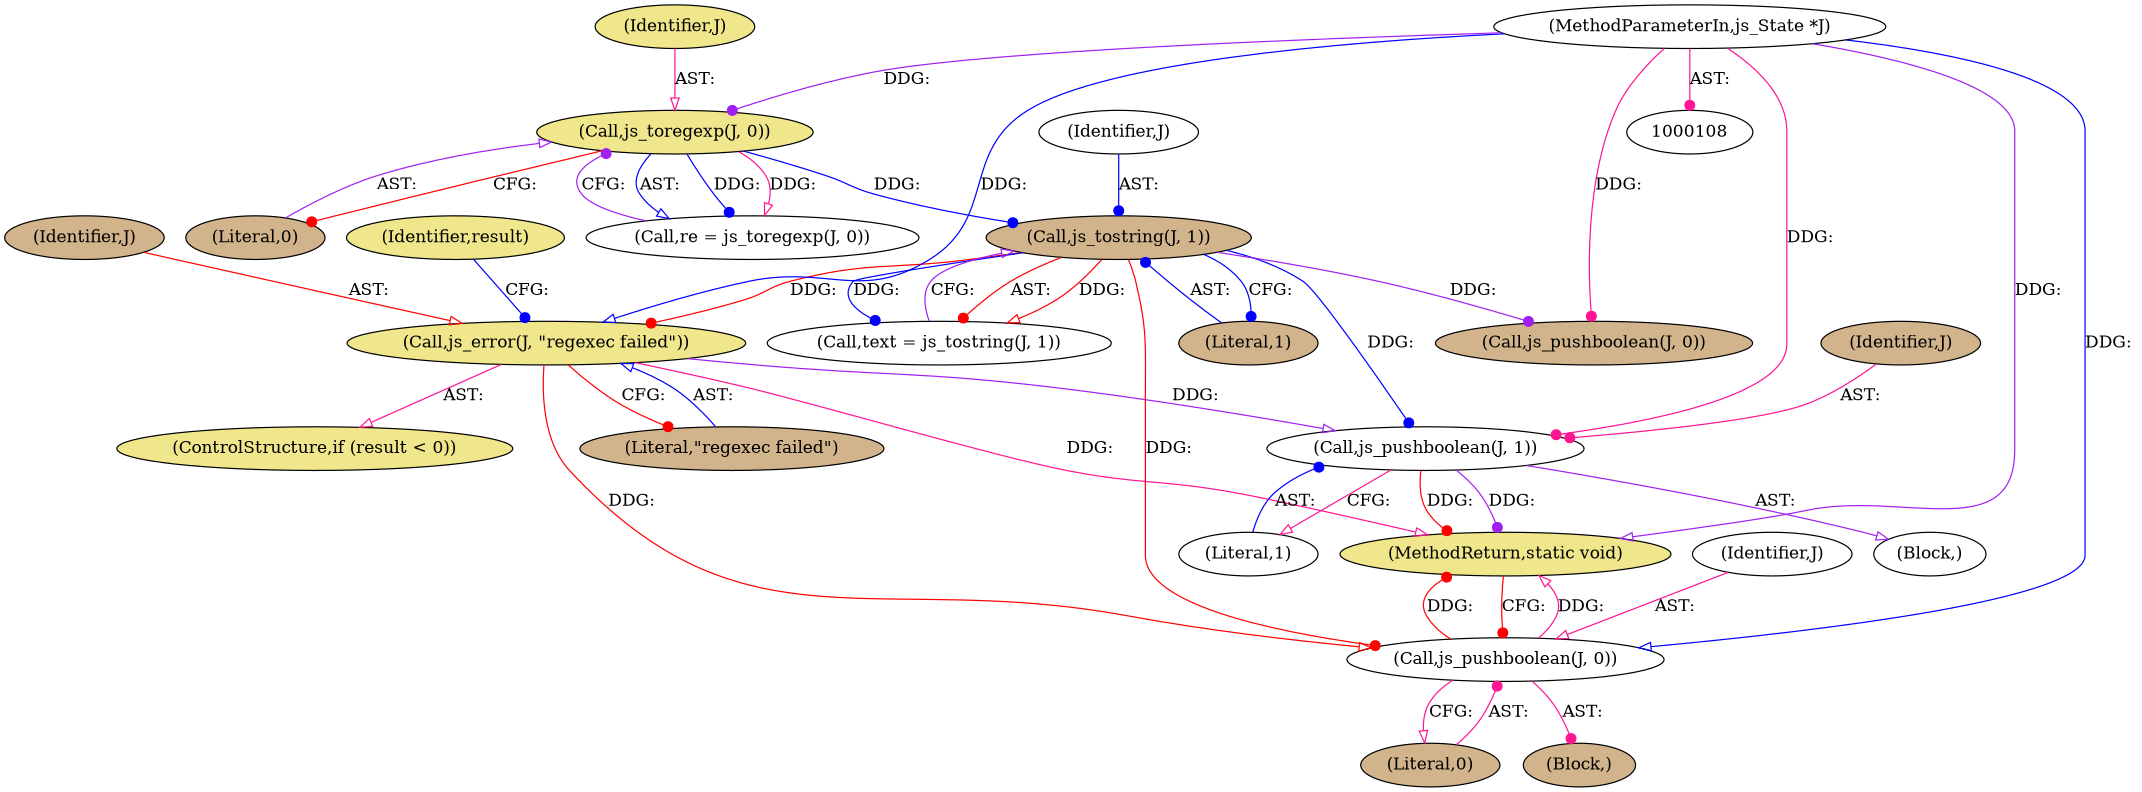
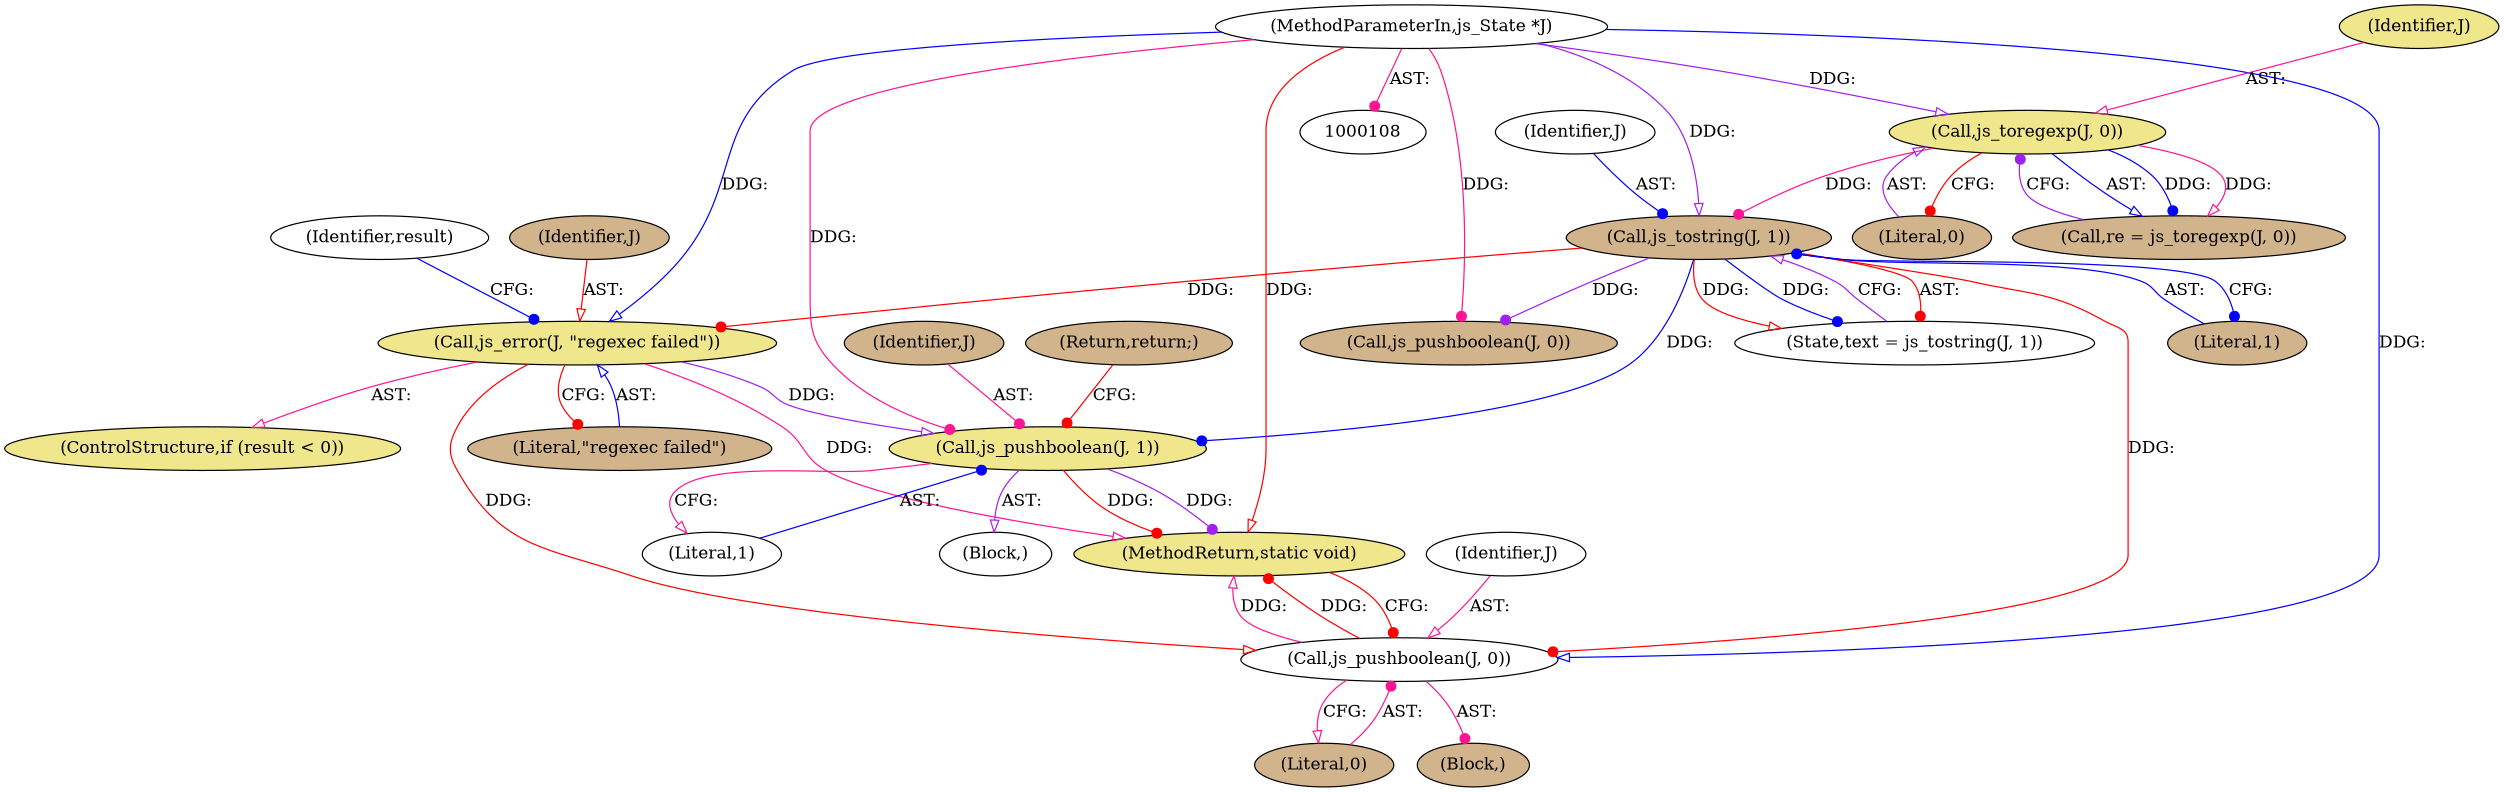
edge "(MethodParameterIn,js_State *J)" -> "(Call,js_toregexp(J, 0))": arrowhead dot -> onormal
edge "(MethodParameterIn,js_State *J)" -> "(Call,js_tostring(J, 1))": added, label "DDG:"
edge "(Call,js_toregexp(J, 0))" -> "(Call,js_tostring(J, 1))": color blue -> deeppink
node "(Identifier,result)": fillcolor khaki -> white
node "(Call,re = js_toregexp(J, 0))": fillcolor white -> tan
node "(Call,text = js_tostring(J, 1))": label "(Call,text = js_tostring(J, 1))" -> "(State,text = js_tostring(J, 1))"
node "(Return,return;)": added
edge "(MethodParameterIn,js_State *J)" -> "(MethodReturn,static void)": color purple -> red
node "(Call,js_pushboolean(J, 1))": fillcolor white -> khaki
